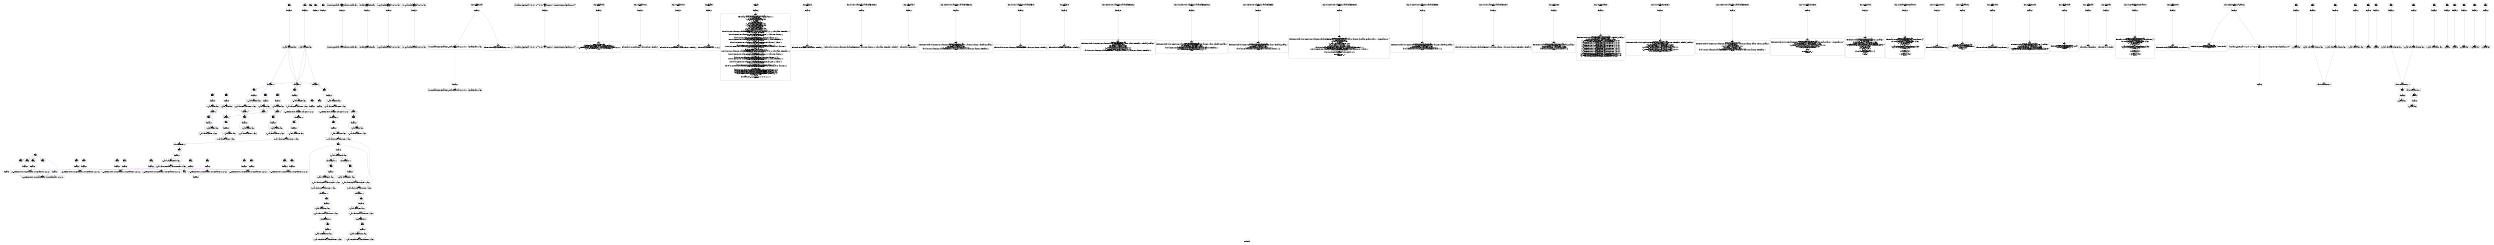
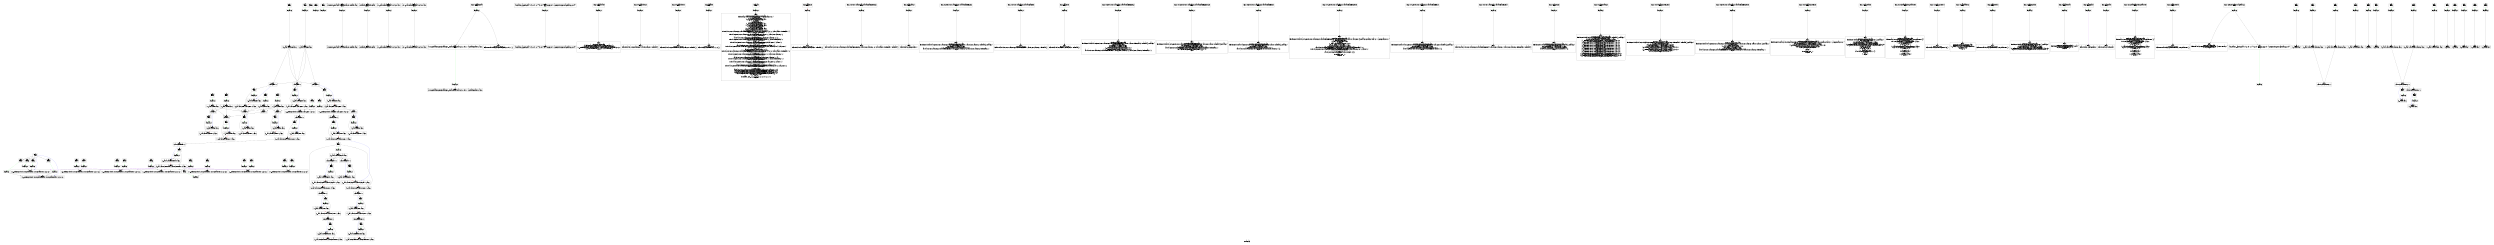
node "246": text "SyncBoxINSt:0" -> "Offset:0"
